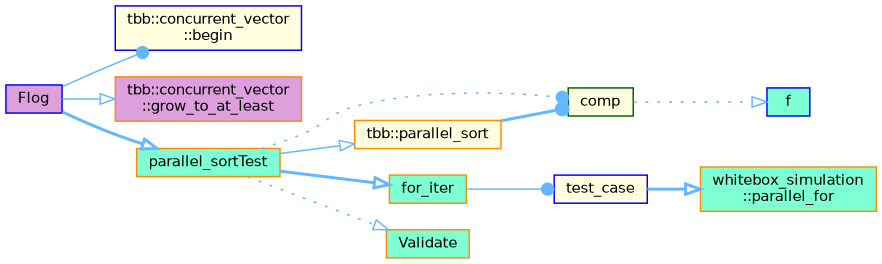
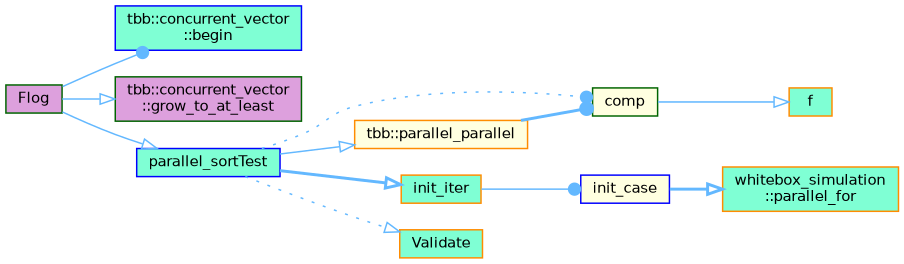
node "tbb::concurrent_vector ::begin": fillcolor lightyellow -> aquamarine
node "Flog": color blue -> darkgreen
node "tbb::concurrent_vector ::grow_to_at_least": color darkorange -> darkgreen
edge "comp" -> "f": style dotted -> solid
node "f": color blue -> darkorange
edge "Flog" -> "parallel_sortTest": style bold -> solid
node "tbb::parallel_sort": label "tbb::parallel_sort" -> "tbb::parallel_parallel"
node "parallel_sortTest": color darkorange -> blue
node "for_iter": label "for_iter" -> "init_iter"
node "test_case": label "test_case" -> "init_case"
